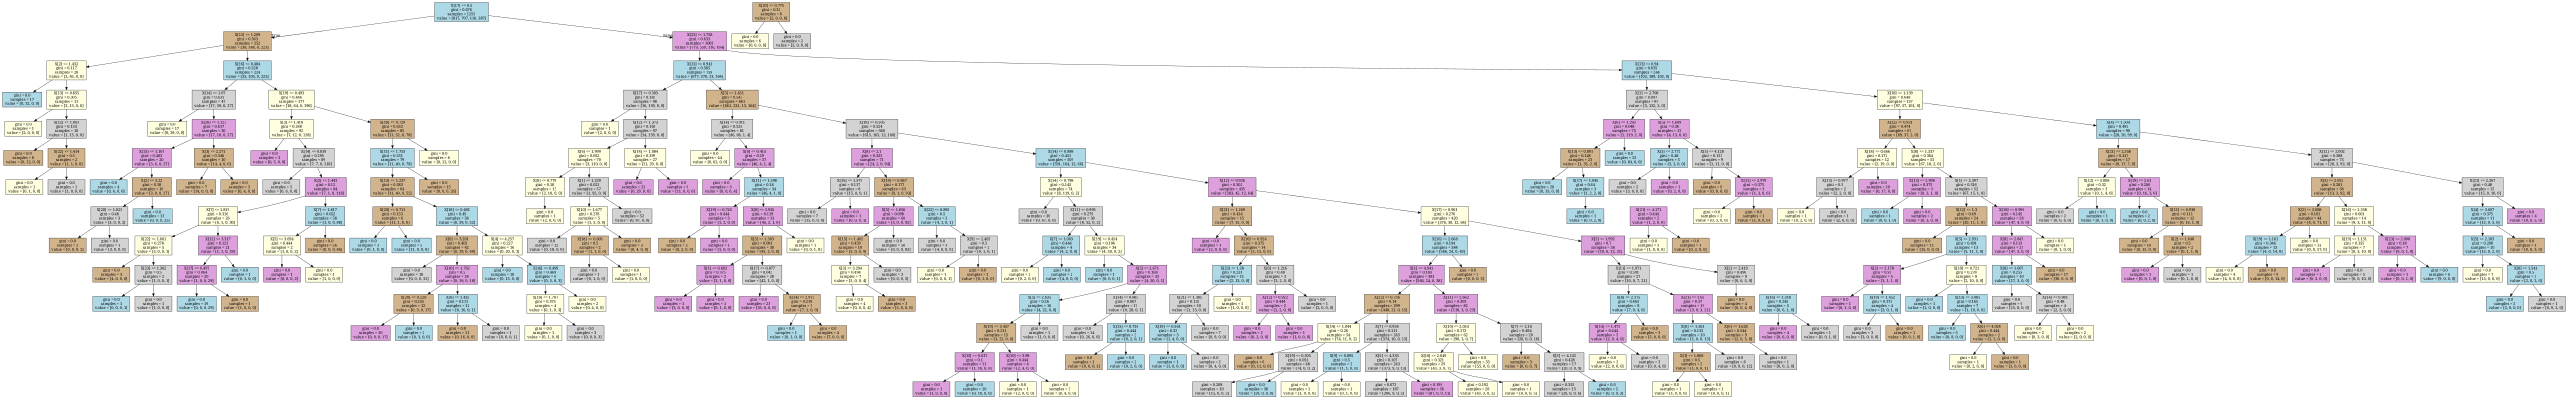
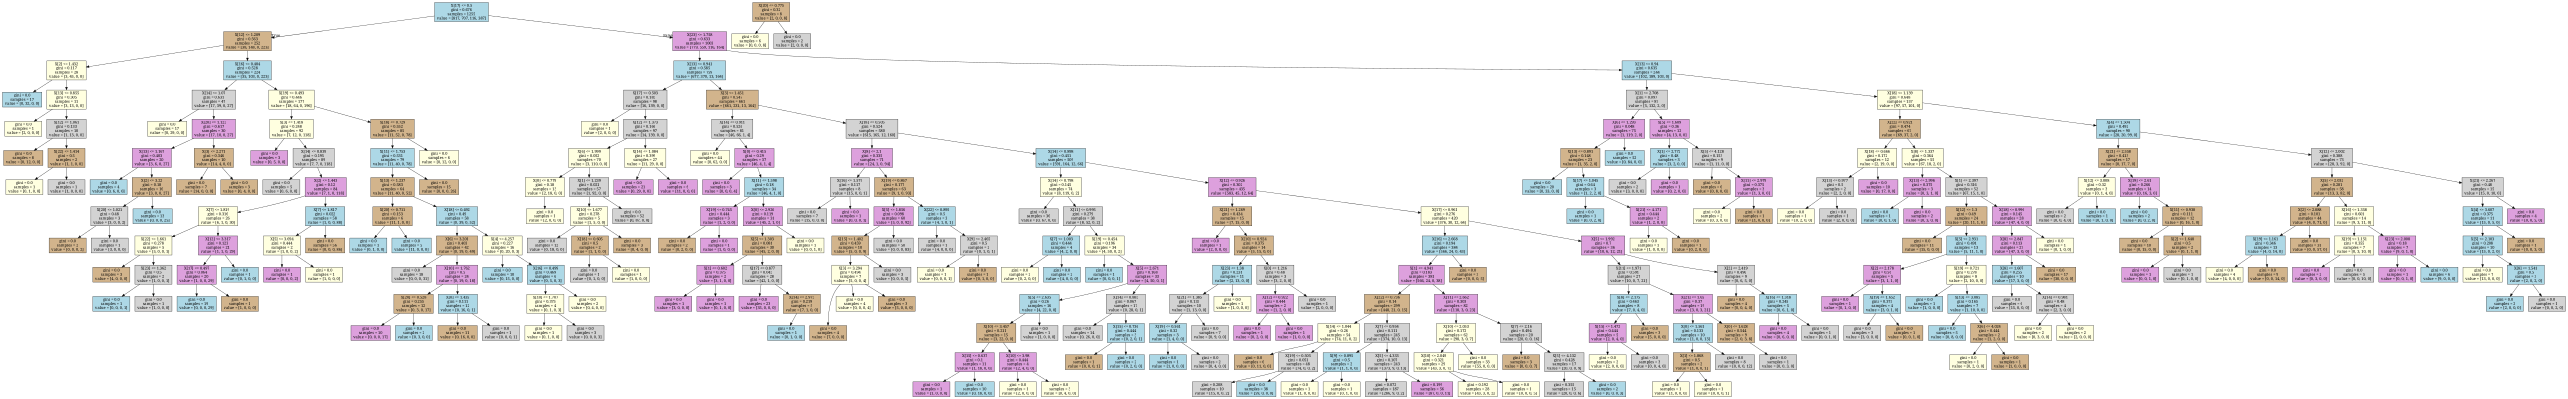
edge "X[17] <= 1.045 gini = 0.64 samples = 3 value = [1, 2, 2, 0]" -> "X[21] <= 4.171 gini = 0.444 samples = 2 value = [1, 2, 0, 0]": added
node "gini = 0.0 samples = 31 value = [0, 0, 57, 0]": fillcolor lightyellow -> tan
edge "X[2] <= 2.419 gini = 0.496 samples = 9 value = [0, 6, 5, 0]" -> "X[16] <= 1.318 gini = 0.245 samples = 5 value = [0, 6, 1, 0]": added
edge "X[14] <= 2.975 gini = 0.219 samples = 5 value = [7, 1, 0, 0]" -> "gini = 0.0 samples = 4 value = [7, 0, 0, 0]": now "X[3] <= 3.294 gini = 0.494 samples = 7 value = [5, 0, 0, 4]" -> "gini = 0.0 samples = 4 value = [7, 0, 0, 0]"
